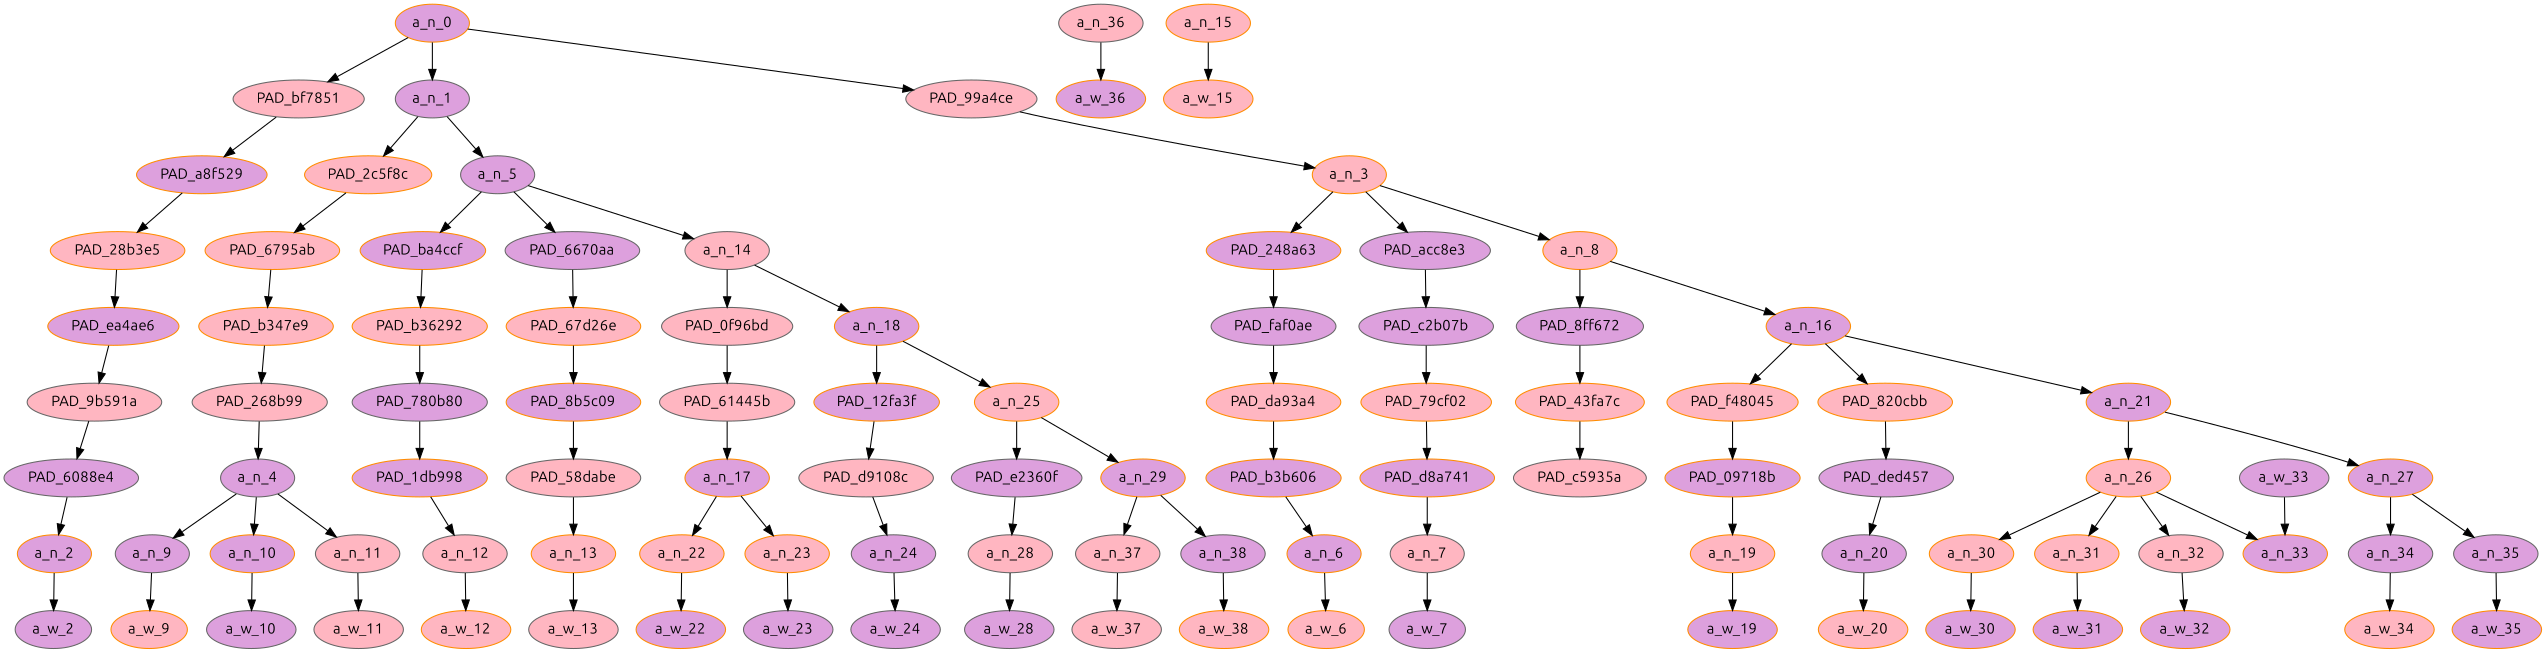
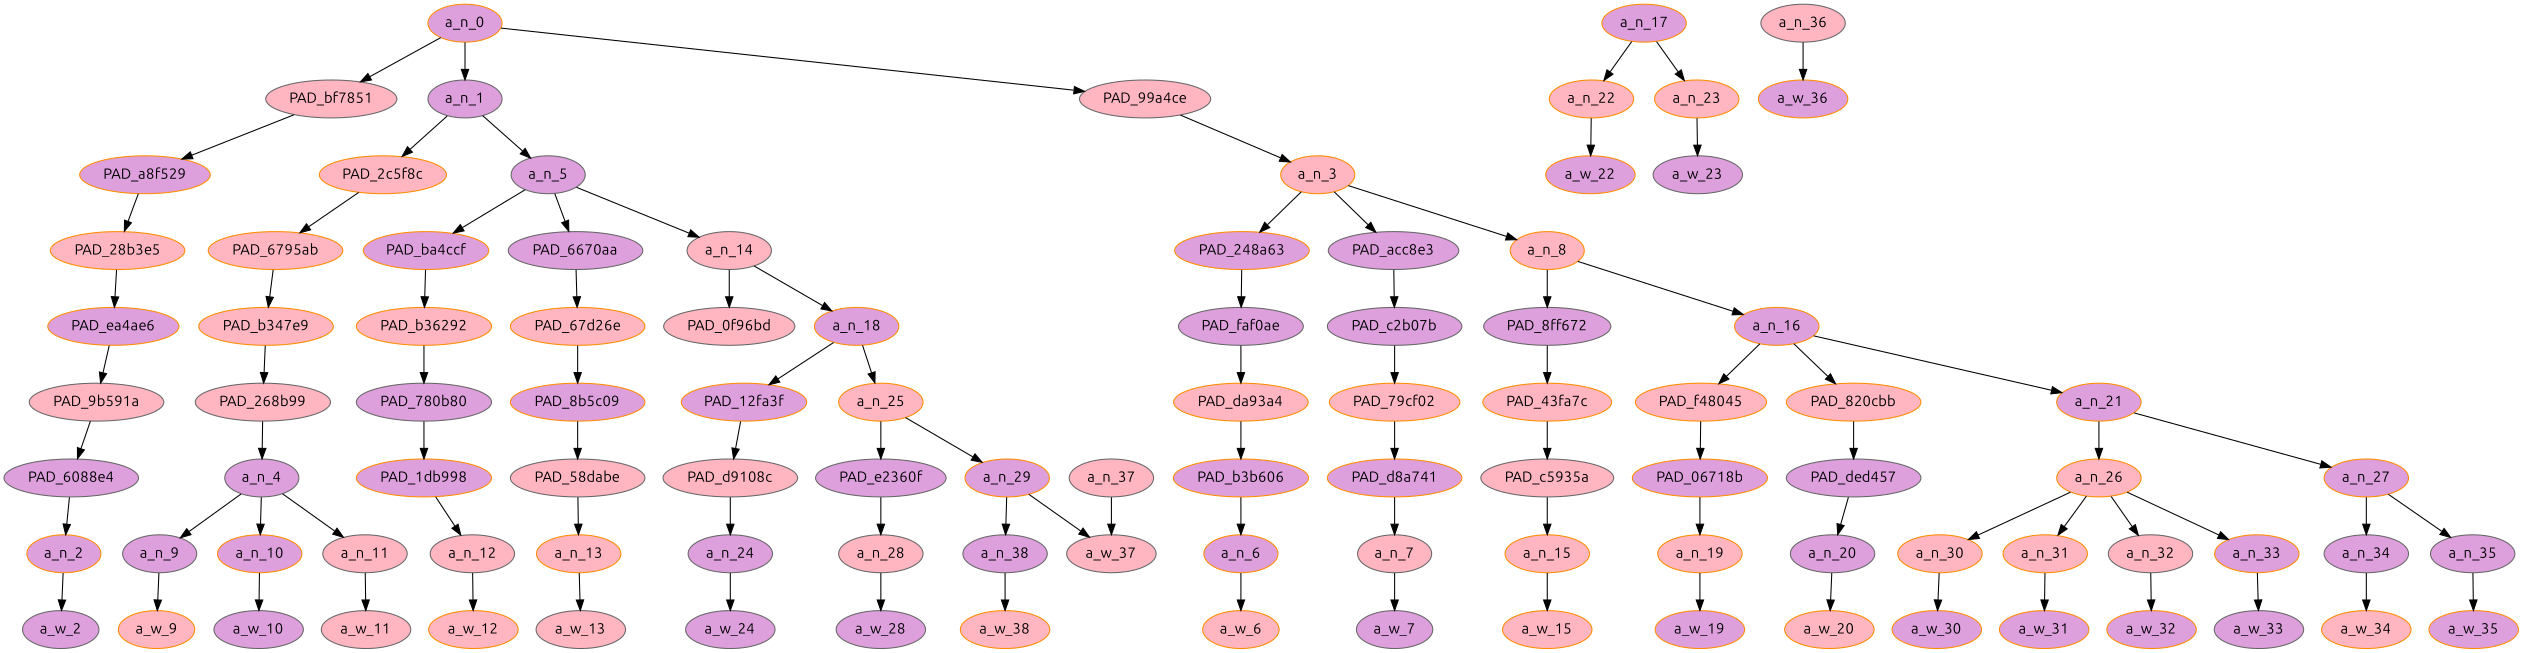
node "PAD_61445b": removed
node "PAD_09718b": label "PAD_09718b" -> "PAD_06718b"
edge "a_n_29" -> "a_n_37": now "a_n_29" -> "a_w_37"
edge "PAD_c5935a" -> "a_n_15": added
edge "a_w_33" -> "a_n_33": reversed
